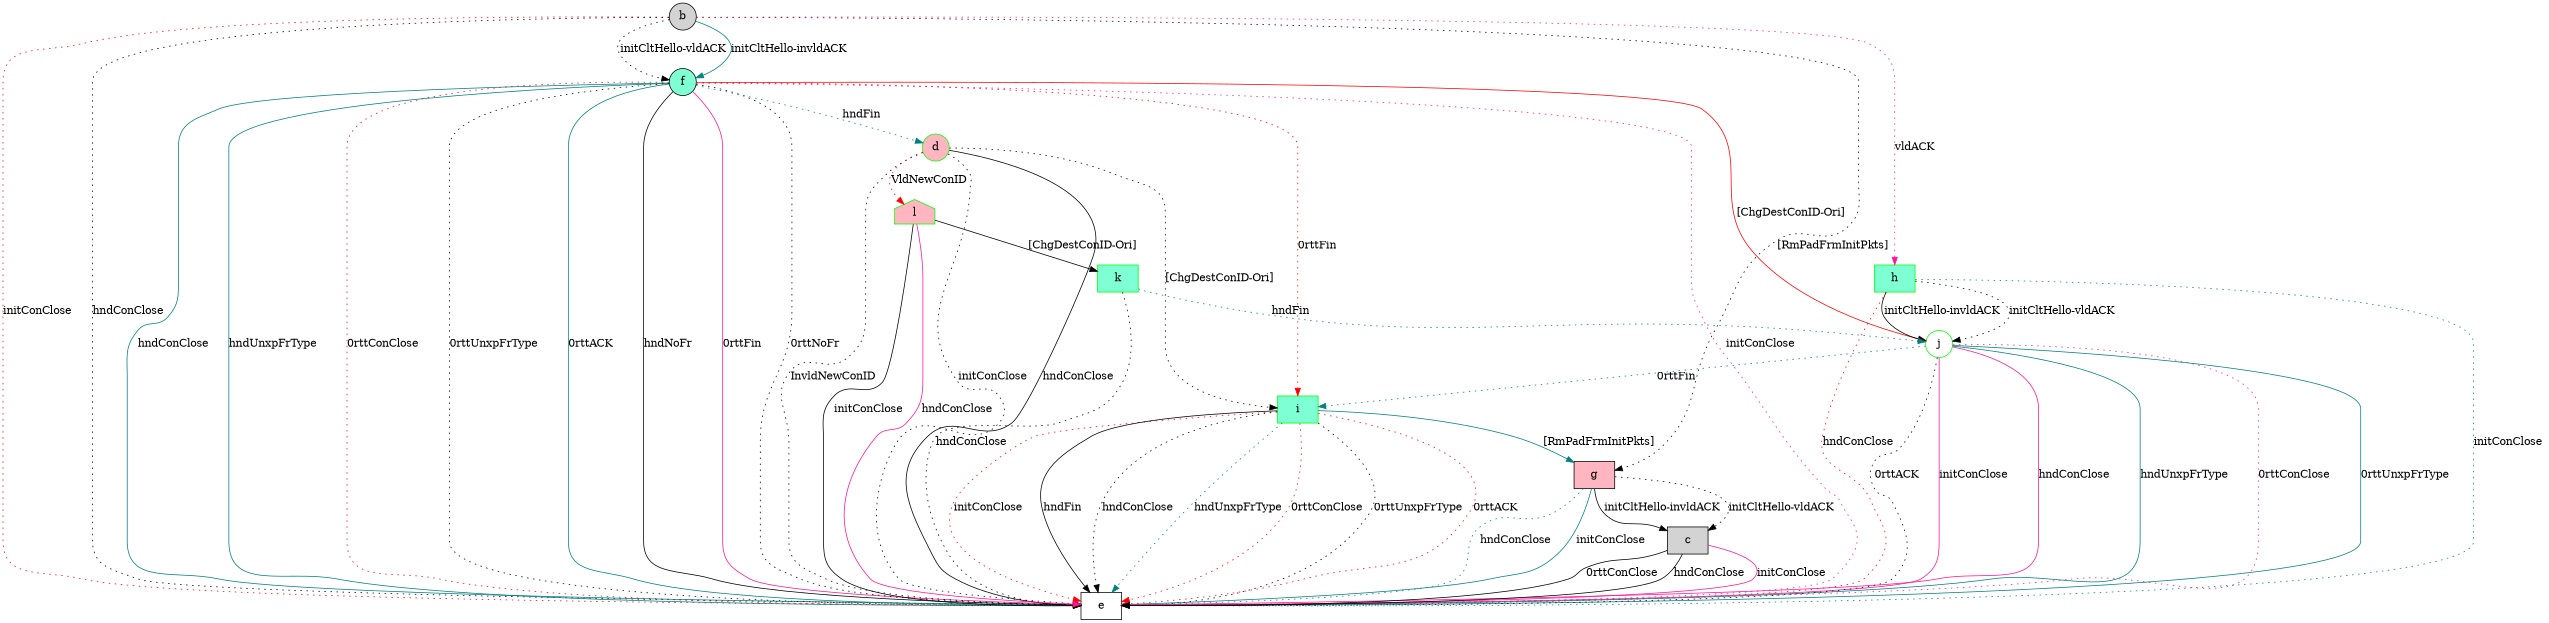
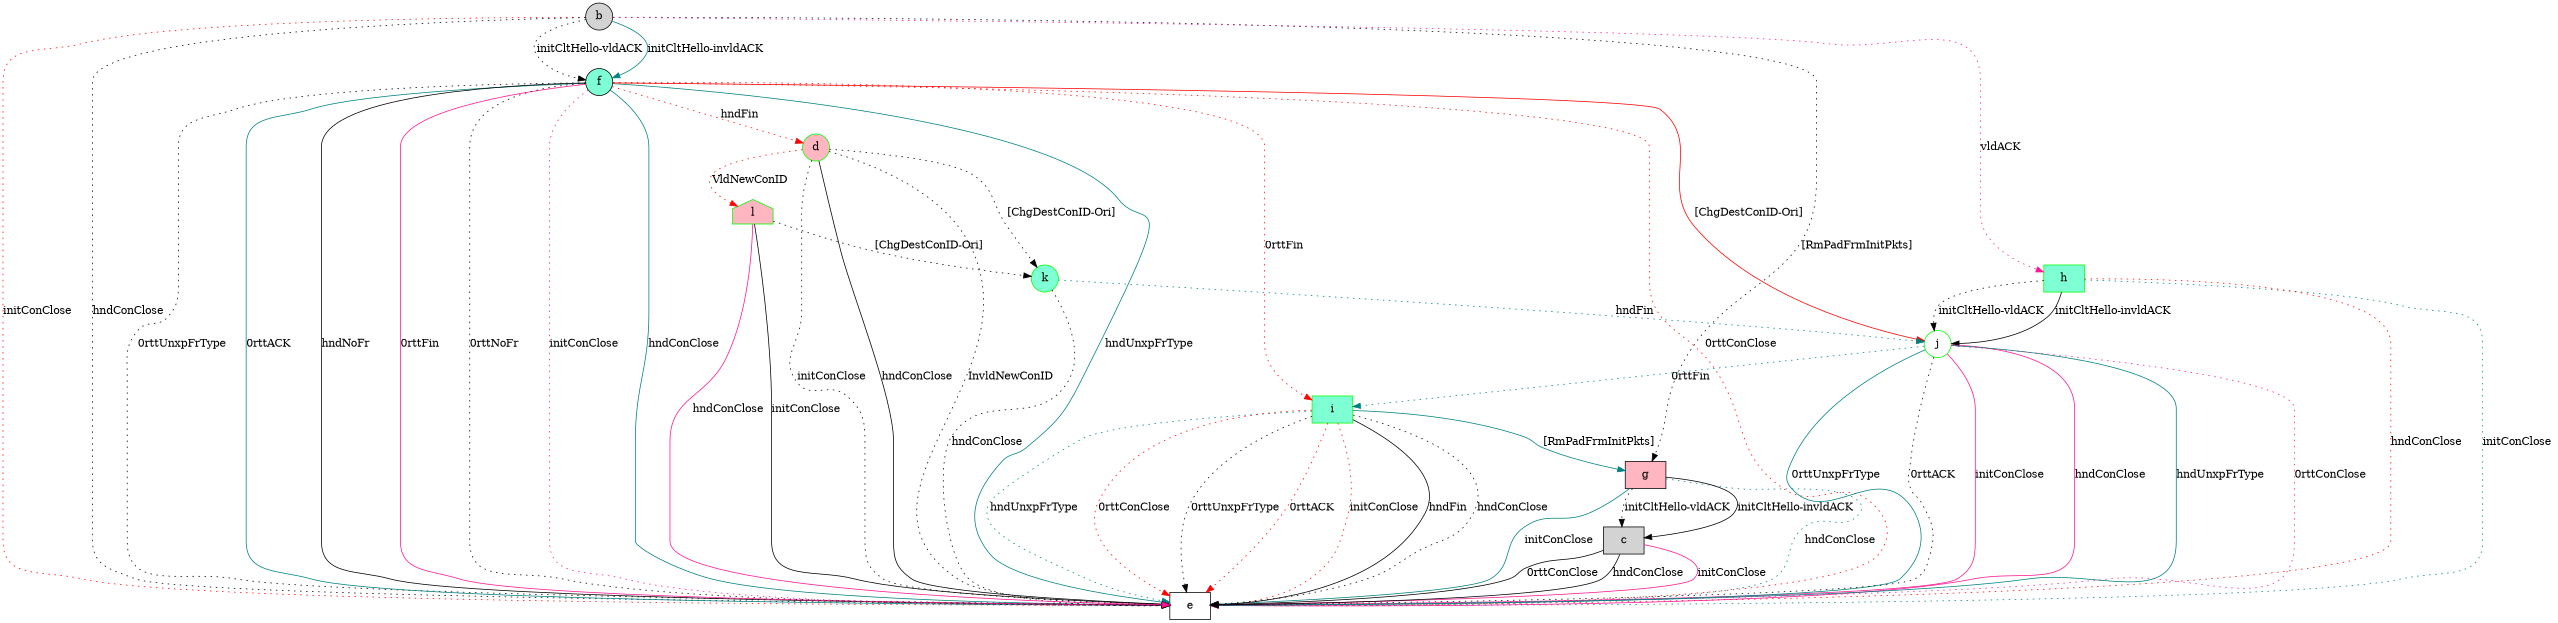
edge "f" -> "d": color teal -> red
edge "d" -> "i": now "d" -> "k"
edge "l" -> "k": style solid -> dotted
node "k": shape box -> circle
